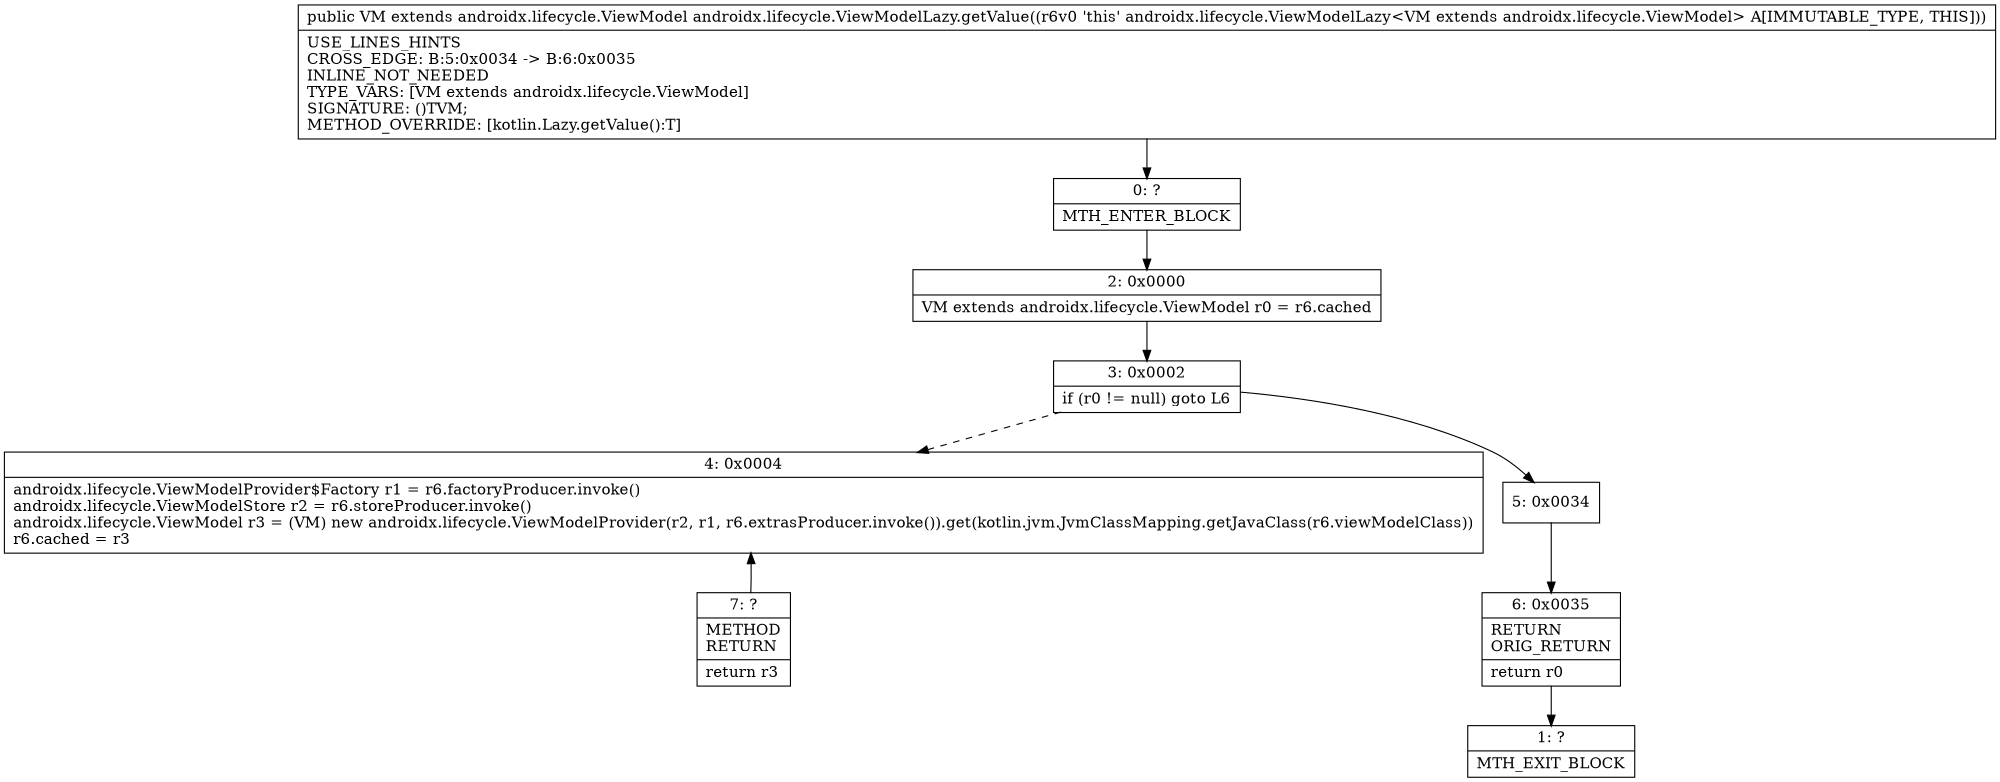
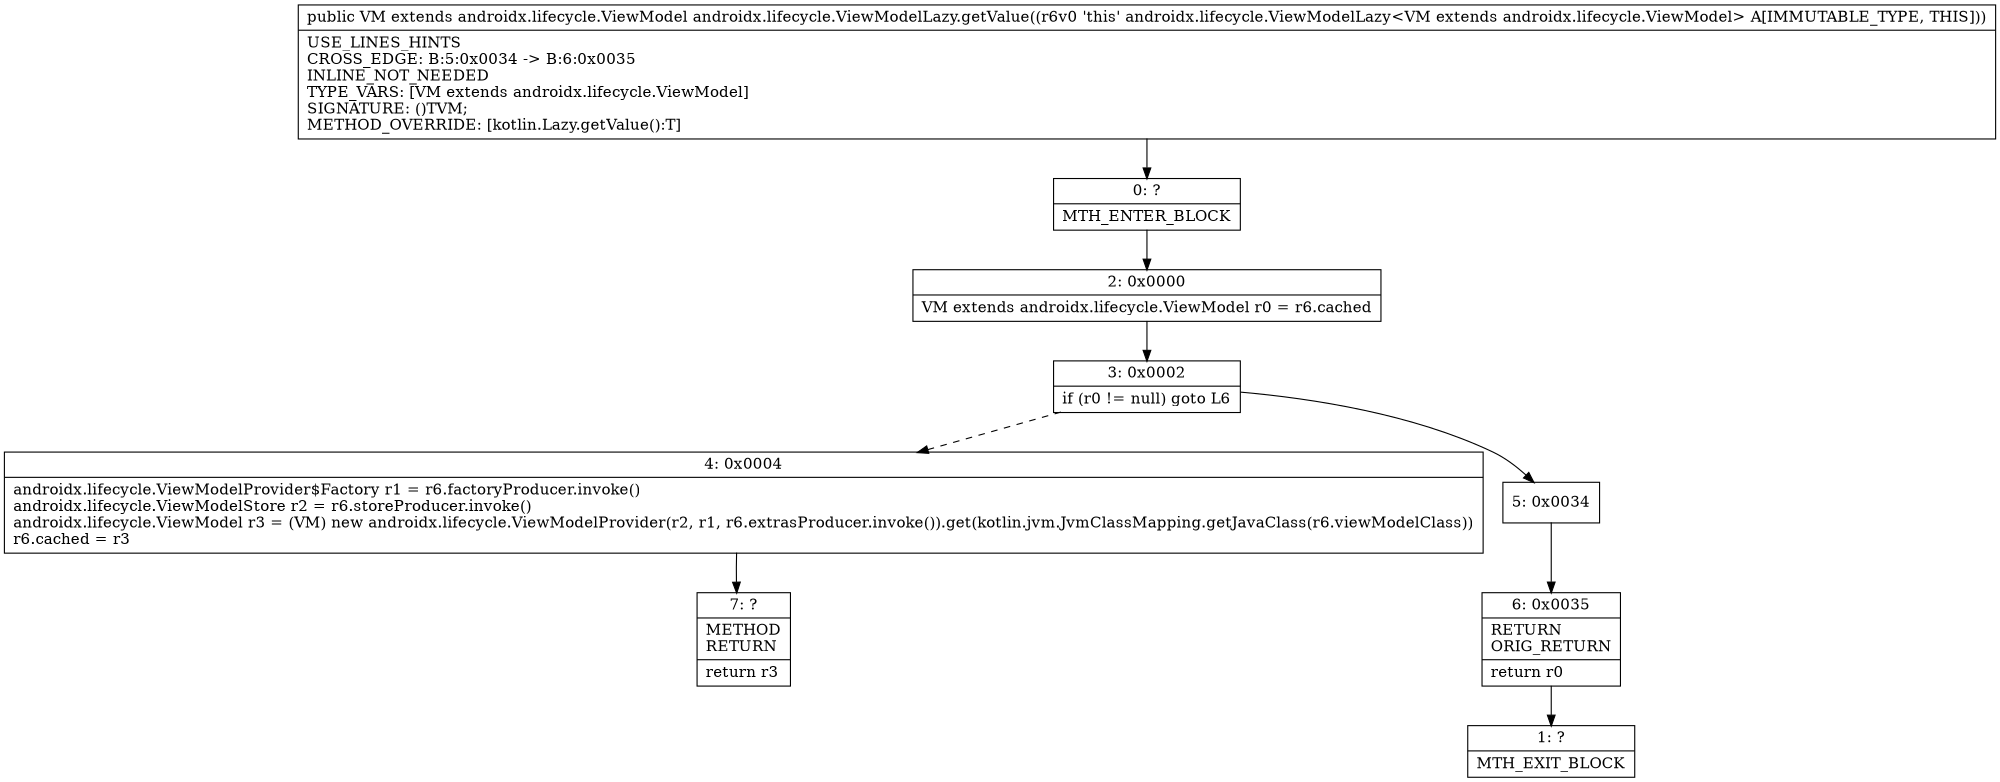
edge "7: ?" -> "4: 0x0004": reversed
